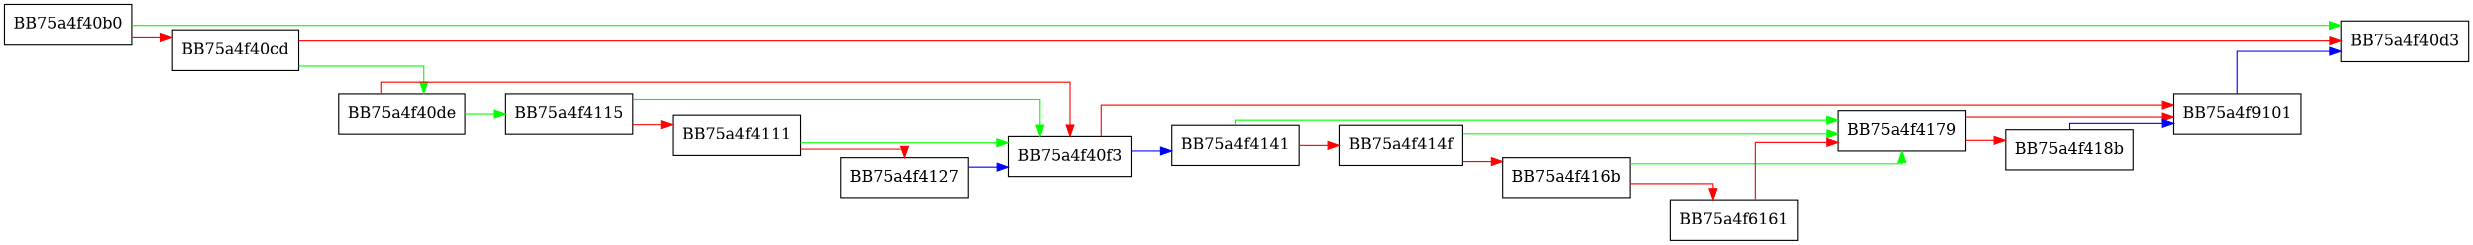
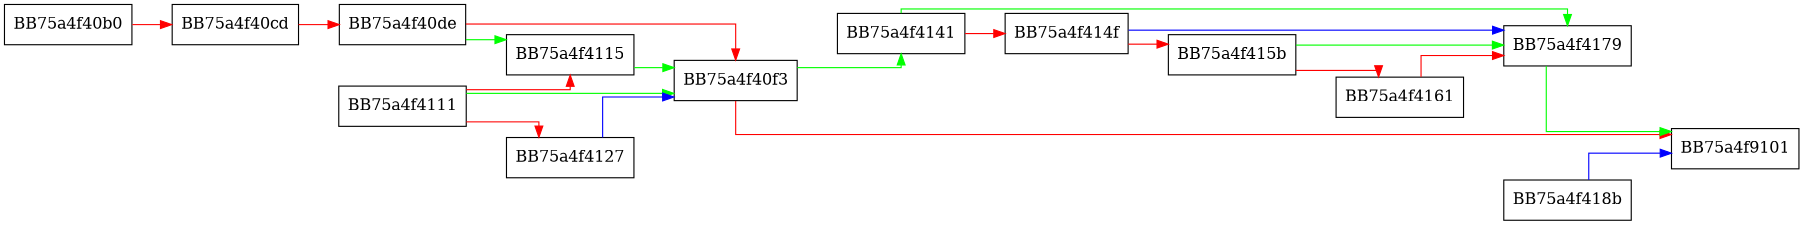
node "BB75a4f40d3": removed
edge "BB75a4f40cd" -> "BB75a4f40de": color green -> red
edge "BB75a4f4179" -> "BB75a4f9101": color red -> green
edge "BB75a4f4115" -> "BB75a4f4111": reversed
edge "BB75a4f414f" -> "BB75a4f4179": color green -> blue
edge "BB75a4f4179" -> "BB75a4f418b": removed
edge "BB75a4f40f3" -> "BB75a4f4141": color blue -> green
node "BB75a4f416b": label "BB75a4f416b" -> "BB75a4f415b"
node "BB75a4f6161": label "BB75a4f6161" -> "BB75a4f4161"
